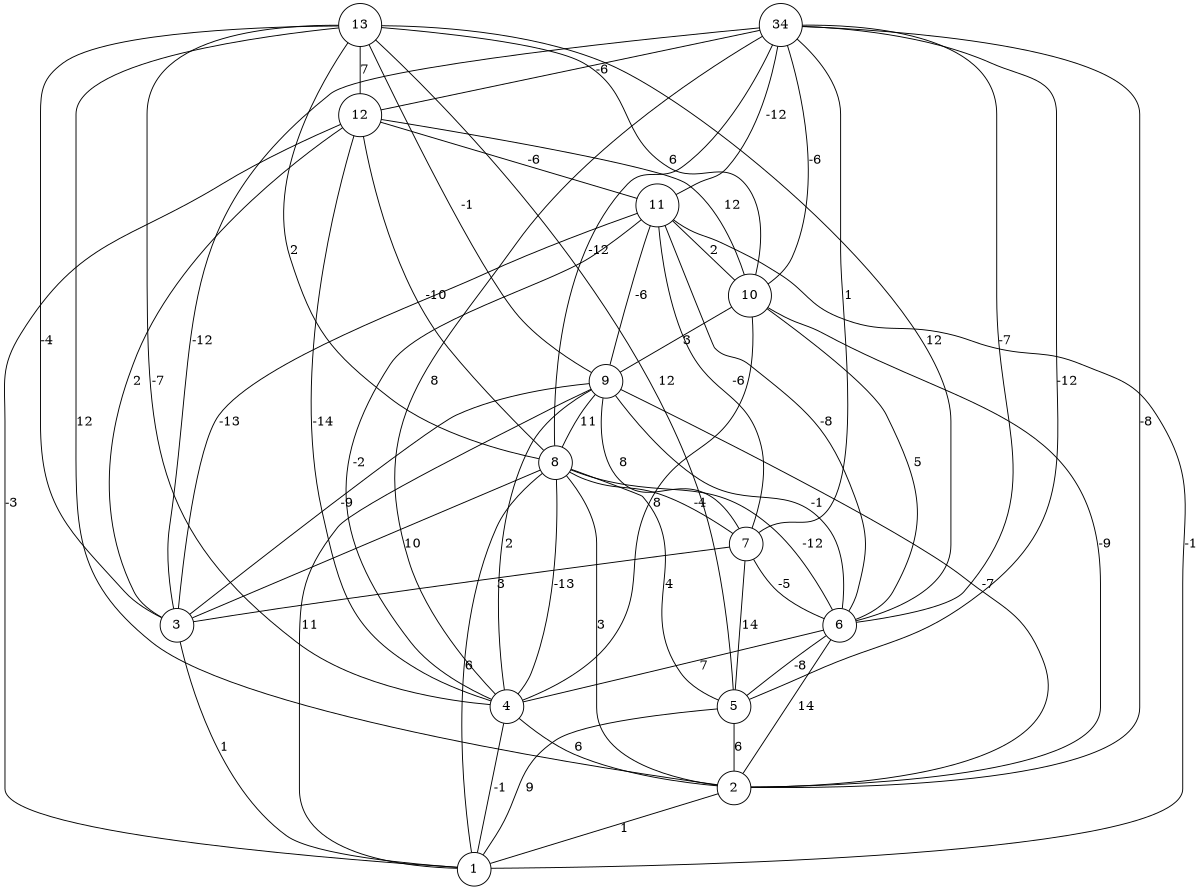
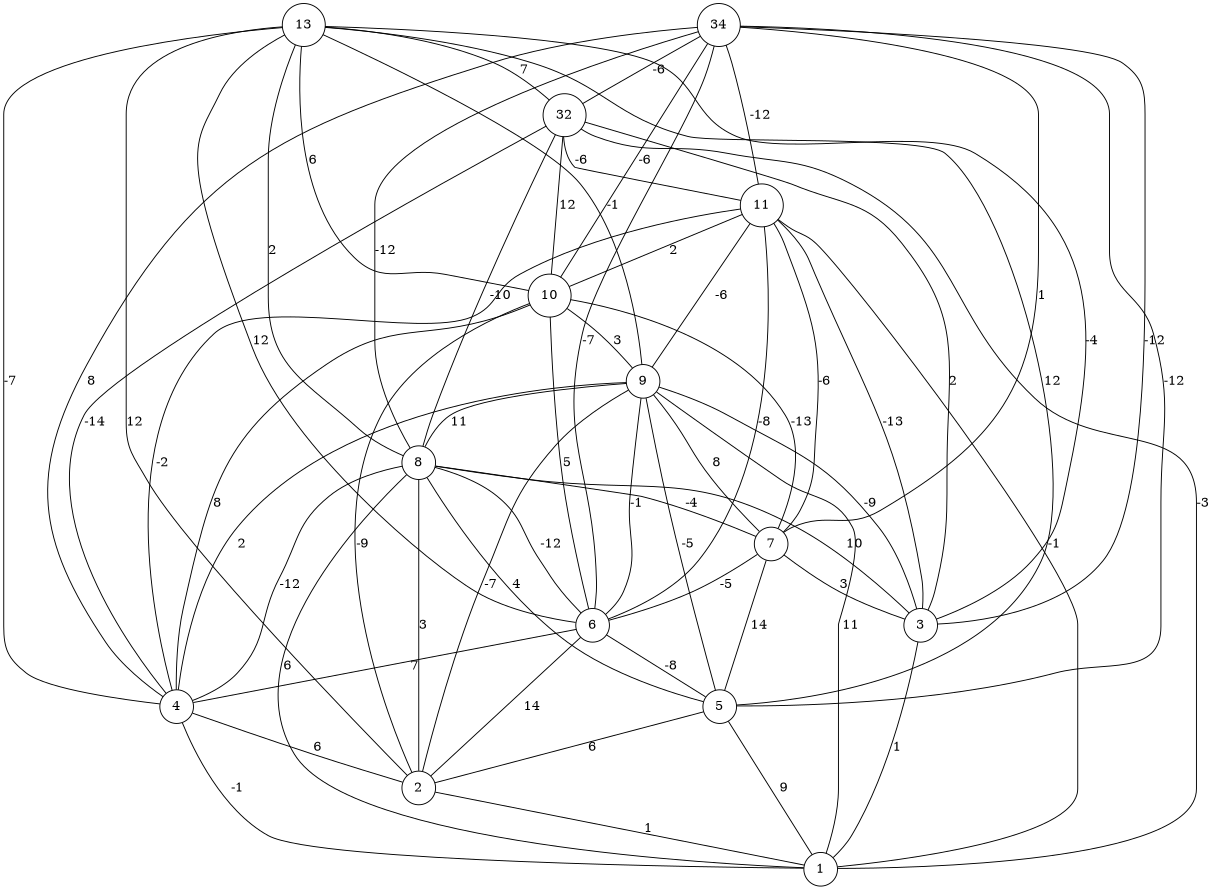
node "12": label "12" -> "32"
edge "10" -- "7": added, label "-13"
edge "34" -- "2": removed, label "-8"
edge "9" -- "5": added, label "-5"
edge "8" -- "4": label "-13" -> "-12"
